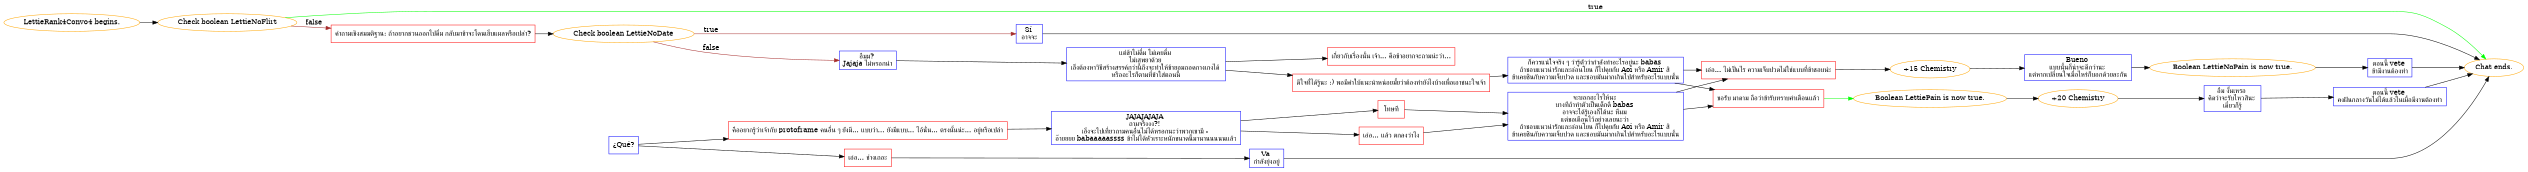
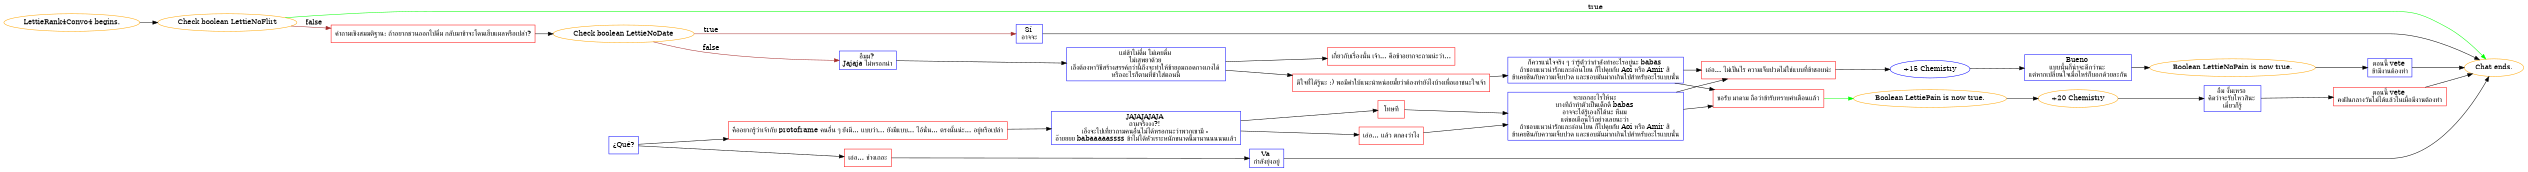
node "+15 Chemistry": color orange -> blue
node "ตอนนี้ vete คงฝันกลางวันไม่ได้แล้วในเมื่อมีงานต้องทำ": color blue -> red
